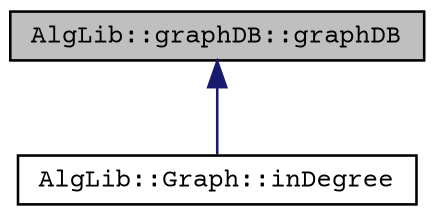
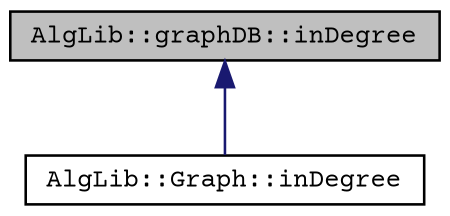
node "AlgLib::graphDB::graphDB": label "AlgLib::graphDB::graphDB" -> "AlgLib::graphDB::inDegree"
